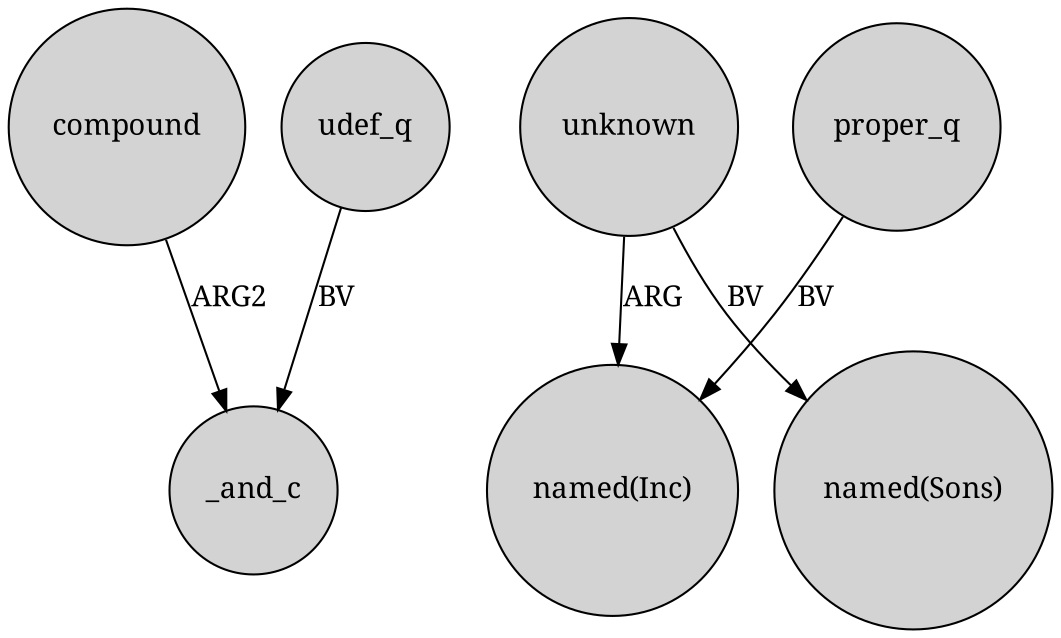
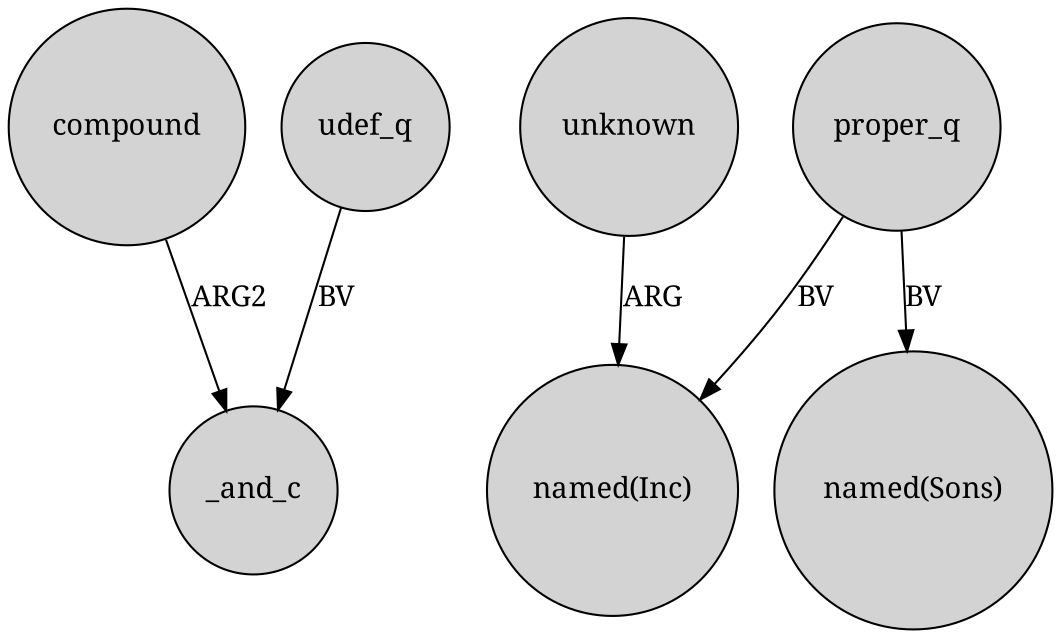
edge "unknown" -> "named(Sons)": now "proper_q" -> "named(Sons)"
